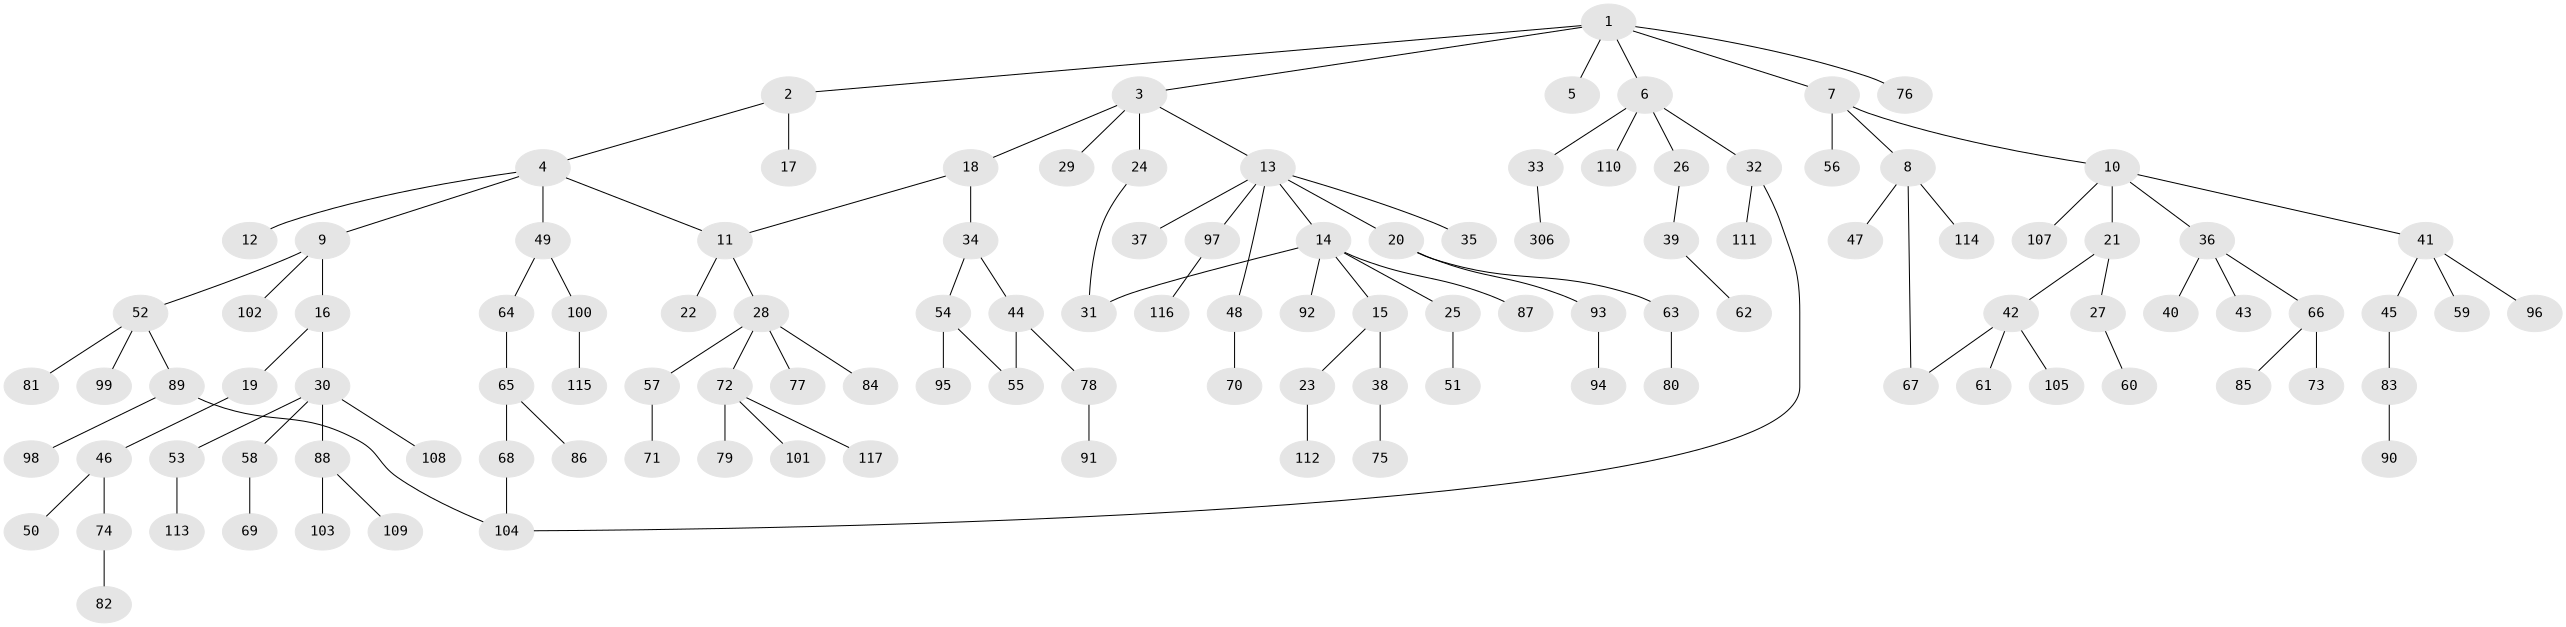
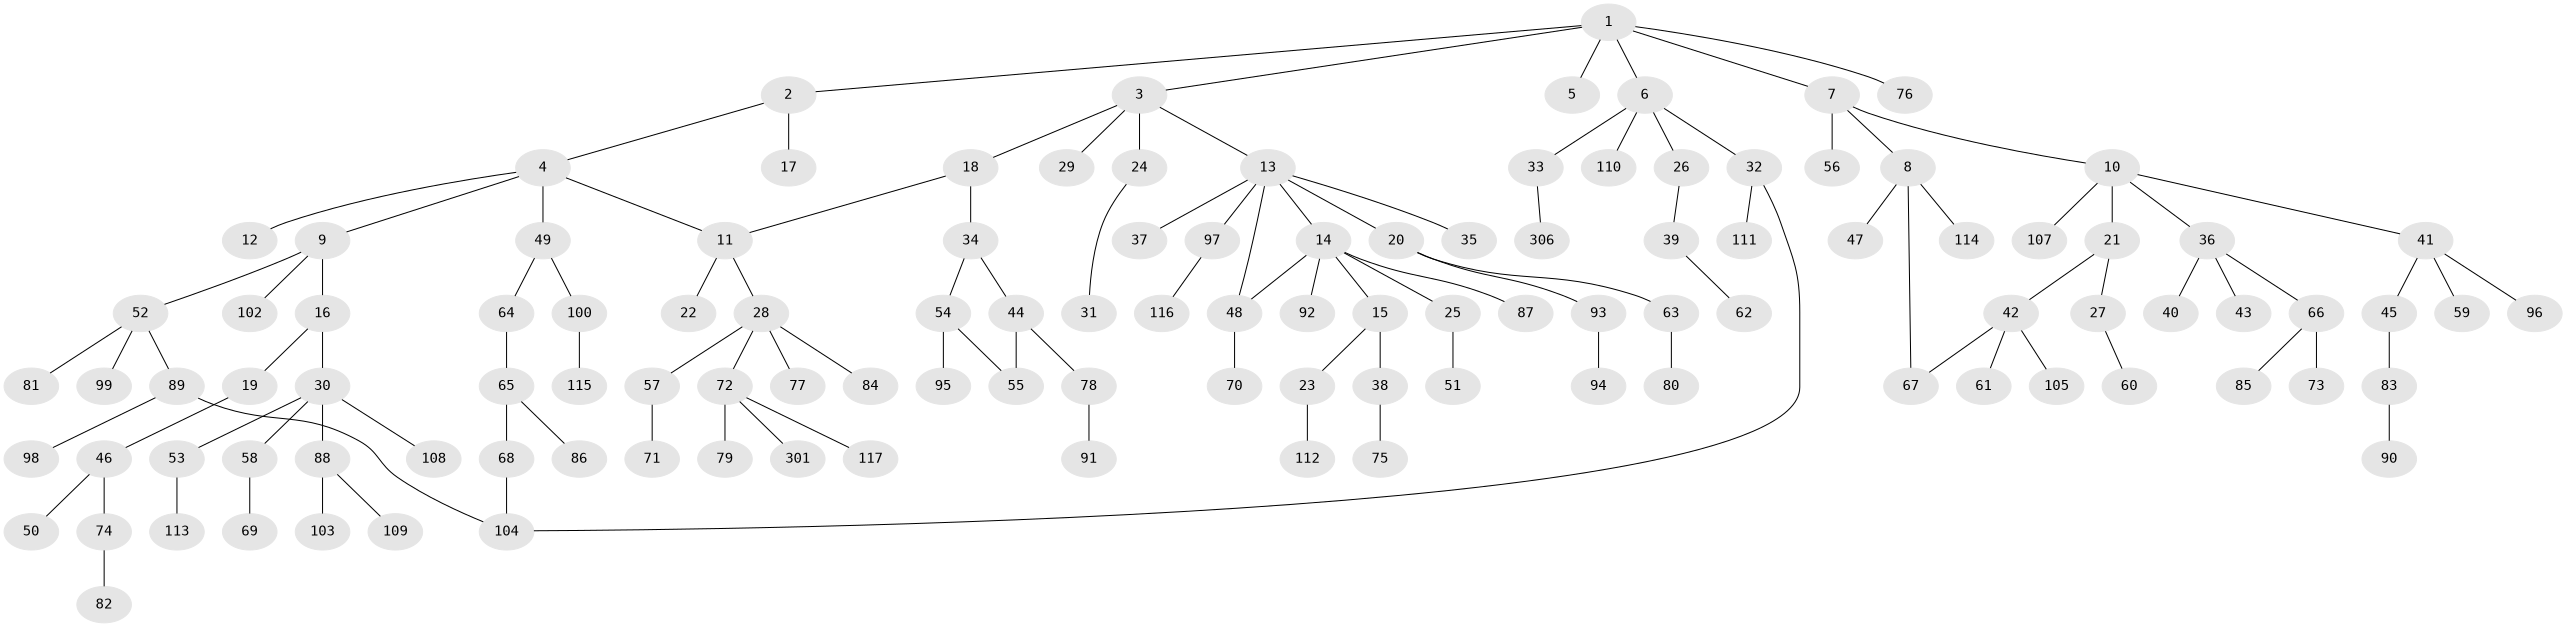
edge "14" -- "31": now "14" -- "48"
node "101": label "101" -> "301"
